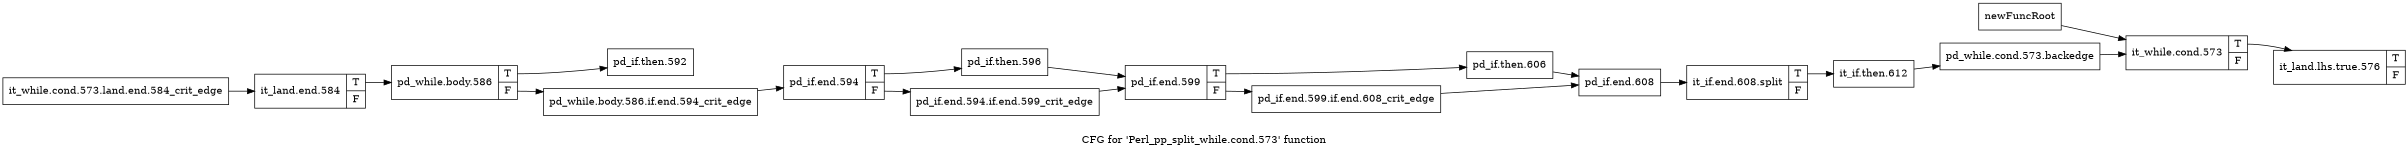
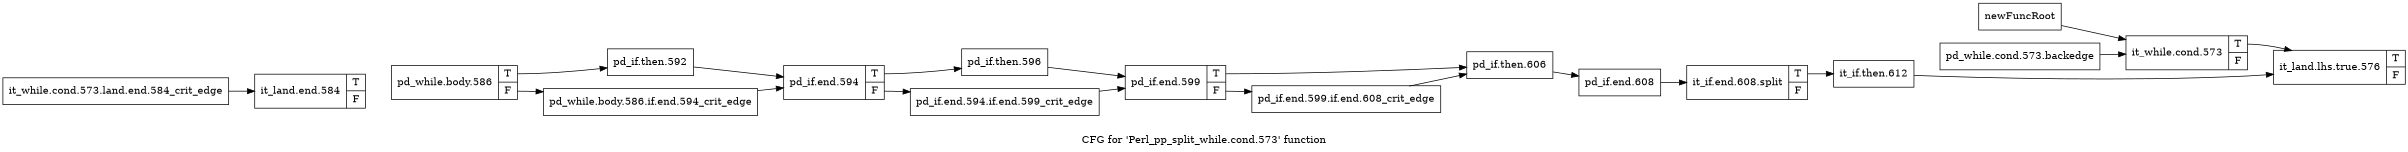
edge "it_if.then.612" -> "pd_while.cond.573.backedge": now "it_if.then.612" -> "it_land.lhs.true.576"
edge "pd_if.then.592" -> "pd_if.end.594": added
edge "it_land.end.584" -> "pd_while.body.586": removed
edge "pd_if.end.599.if.end.608_crit_edge" -> "pd_if.end.608": now "pd_if.end.599.if.end.608_crit_edge" -> "pd_if.then.606"
